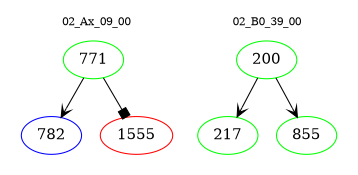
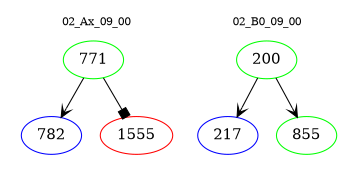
cluster "02_B0_39_00": label "02_B0_39_00" -> "02_B0_09_00"
node "217": color green -> blue
